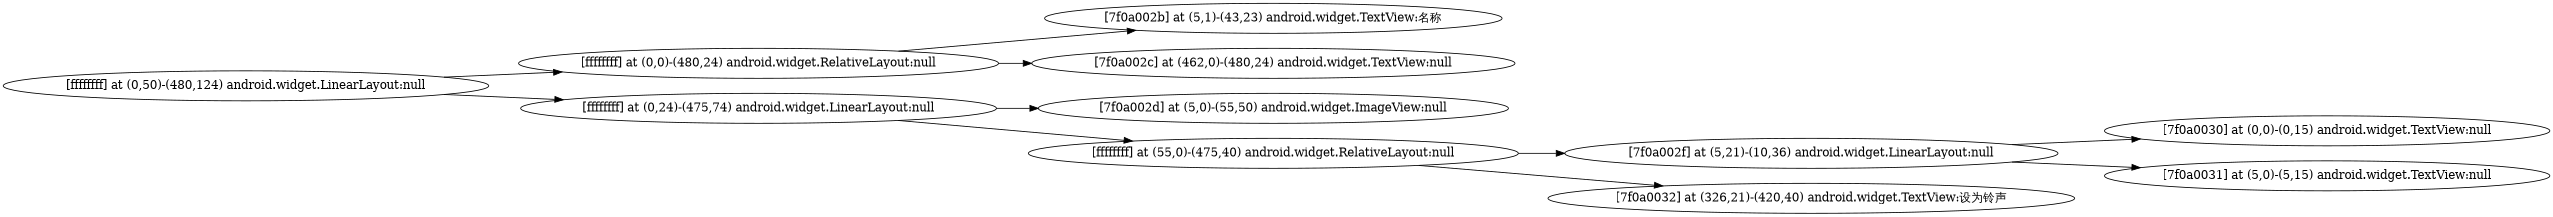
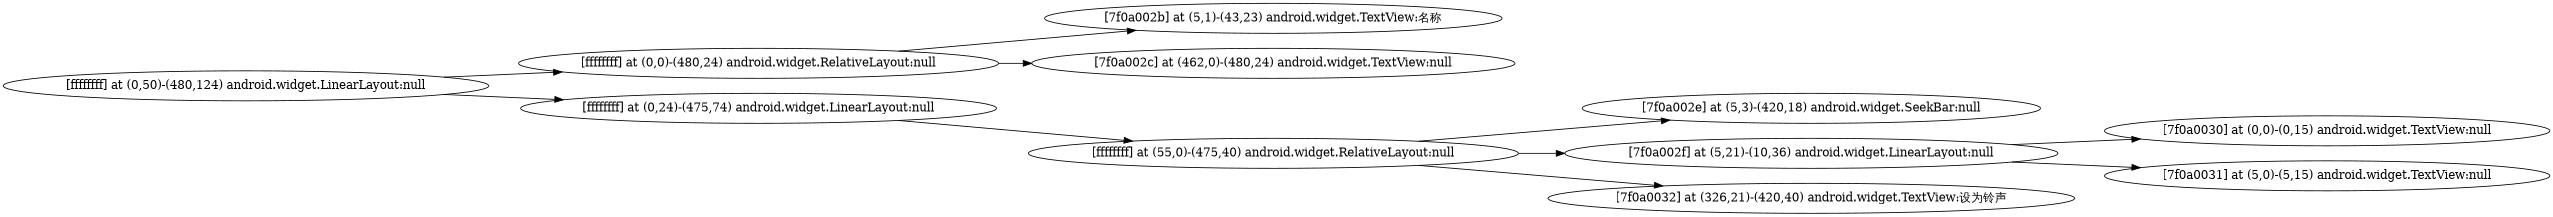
node "[7f0a002d] at (5,0)-(55,50) android.widget.ImageView:null": removed
node "[7f0a002e] at (5,3)-(420,18) android.widget.SeekBar:null": added
